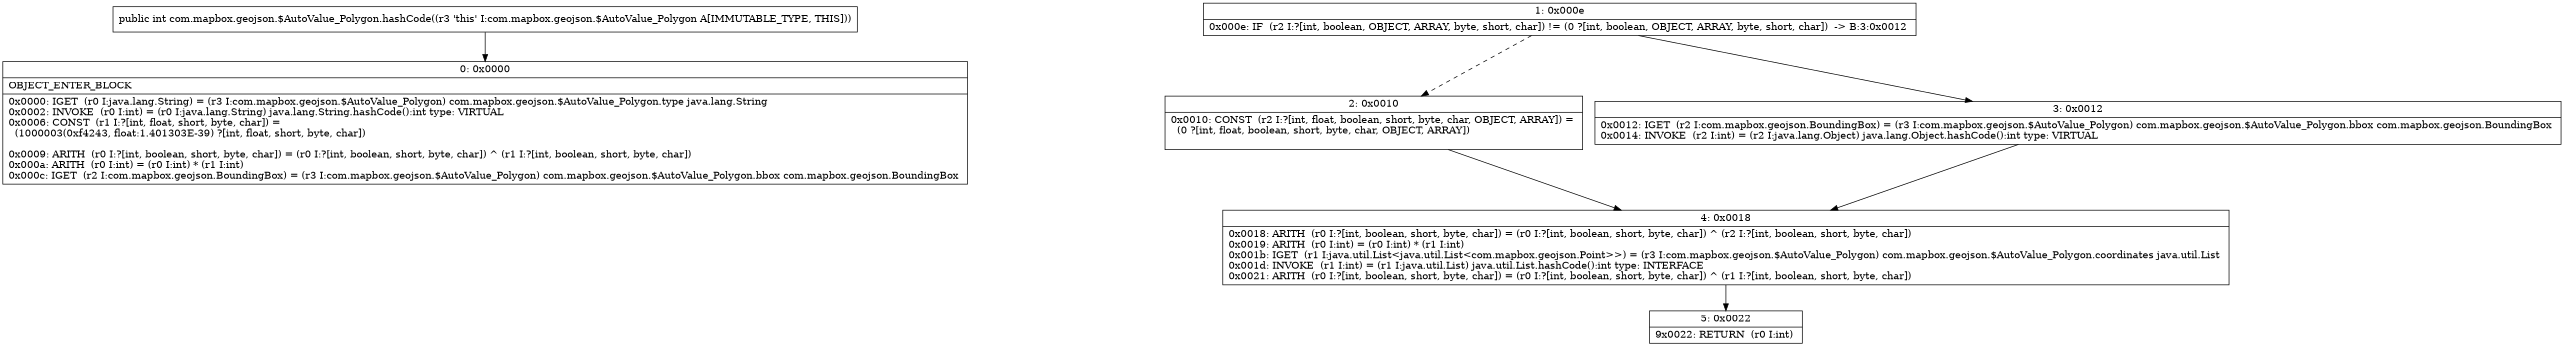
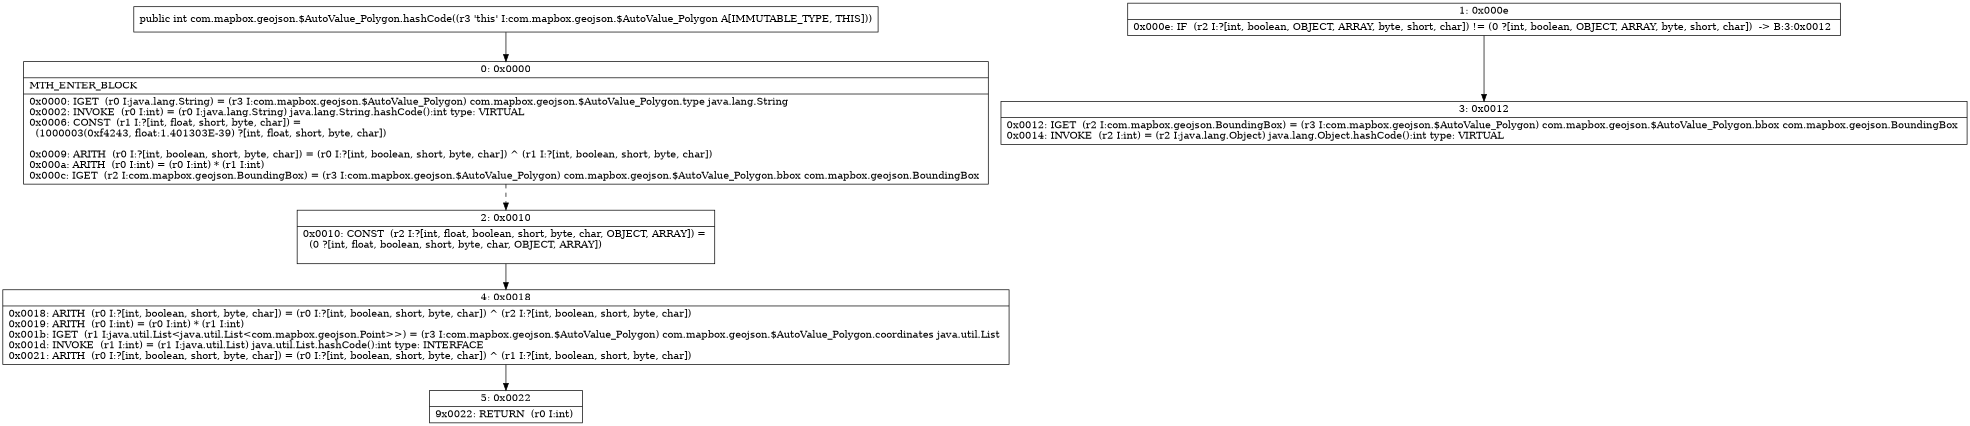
edge "1: 0x000e" -> "2: 0x0010": now "0: 0x0000" -> "2: 0x0010"
node "0: 0x0000": text "OBJECT_ENTER_BLOCK" -> "MTH_ENTER_BLOCK"
edge "3: 0x0012" -> "4: 0x0018": removed
